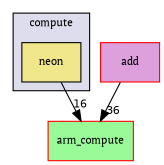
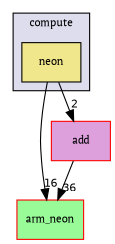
edge "neon" -> "add": added
node "arm_compute": label "arm_compute" -> "arm_neon"
